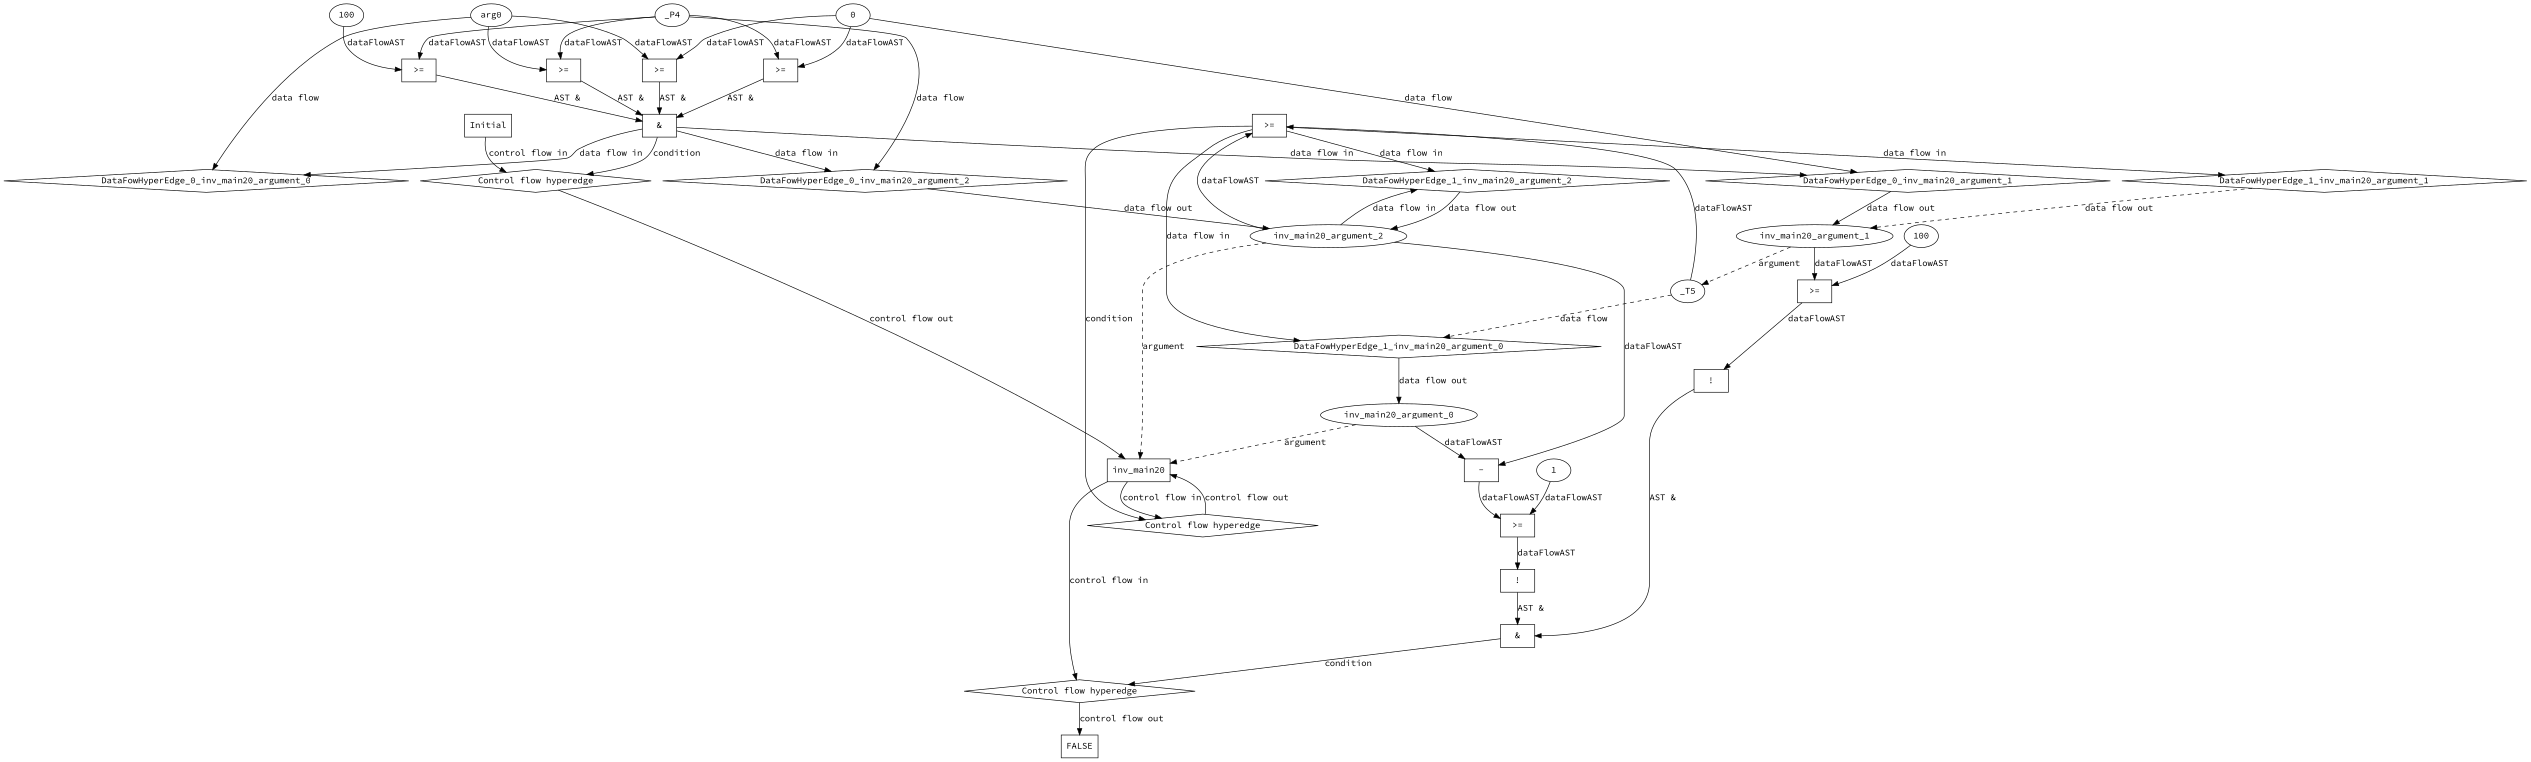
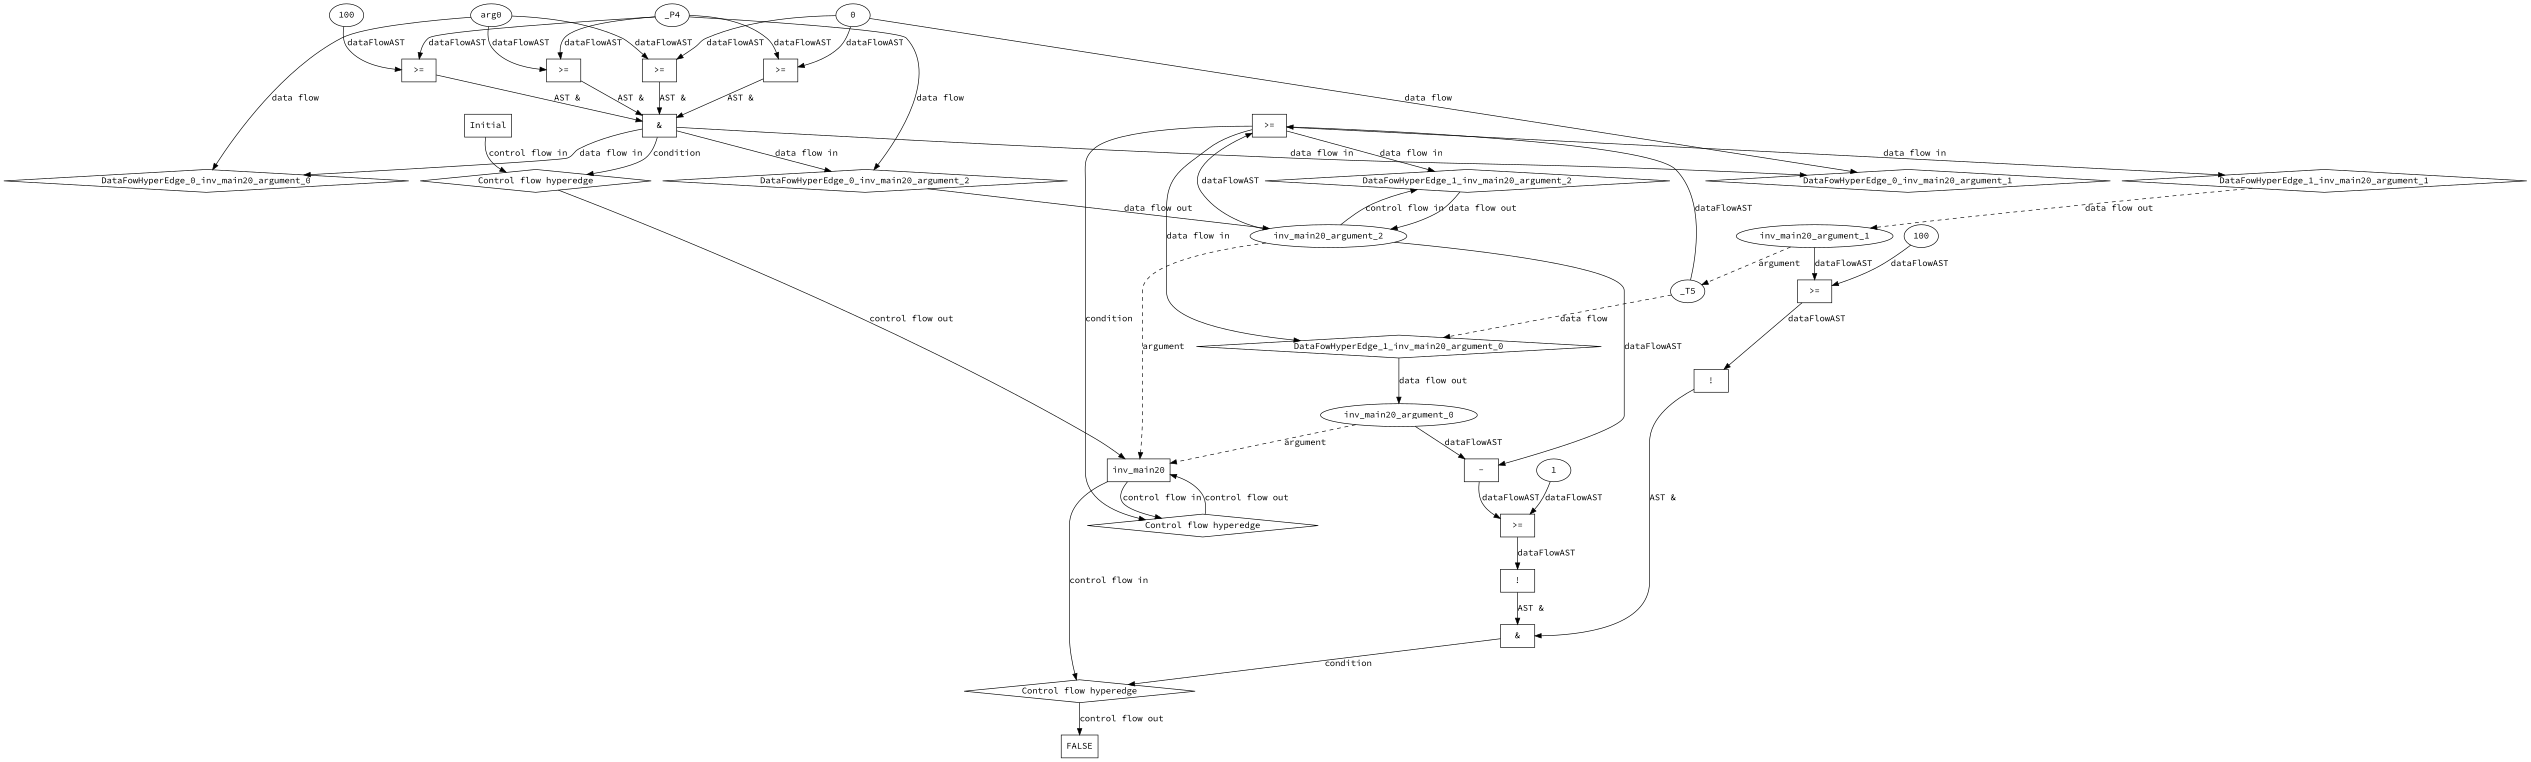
edge "DataFowHyperEdge_0_inv_main20_argument_1" -> "inv_main20_argument_1": removed, label "data flow out"
edge "inv_main20_argument_2" -> "DataFowHyperEdge_1_inv_main20_argument_2": label "data flow in" -> "control flow in"
